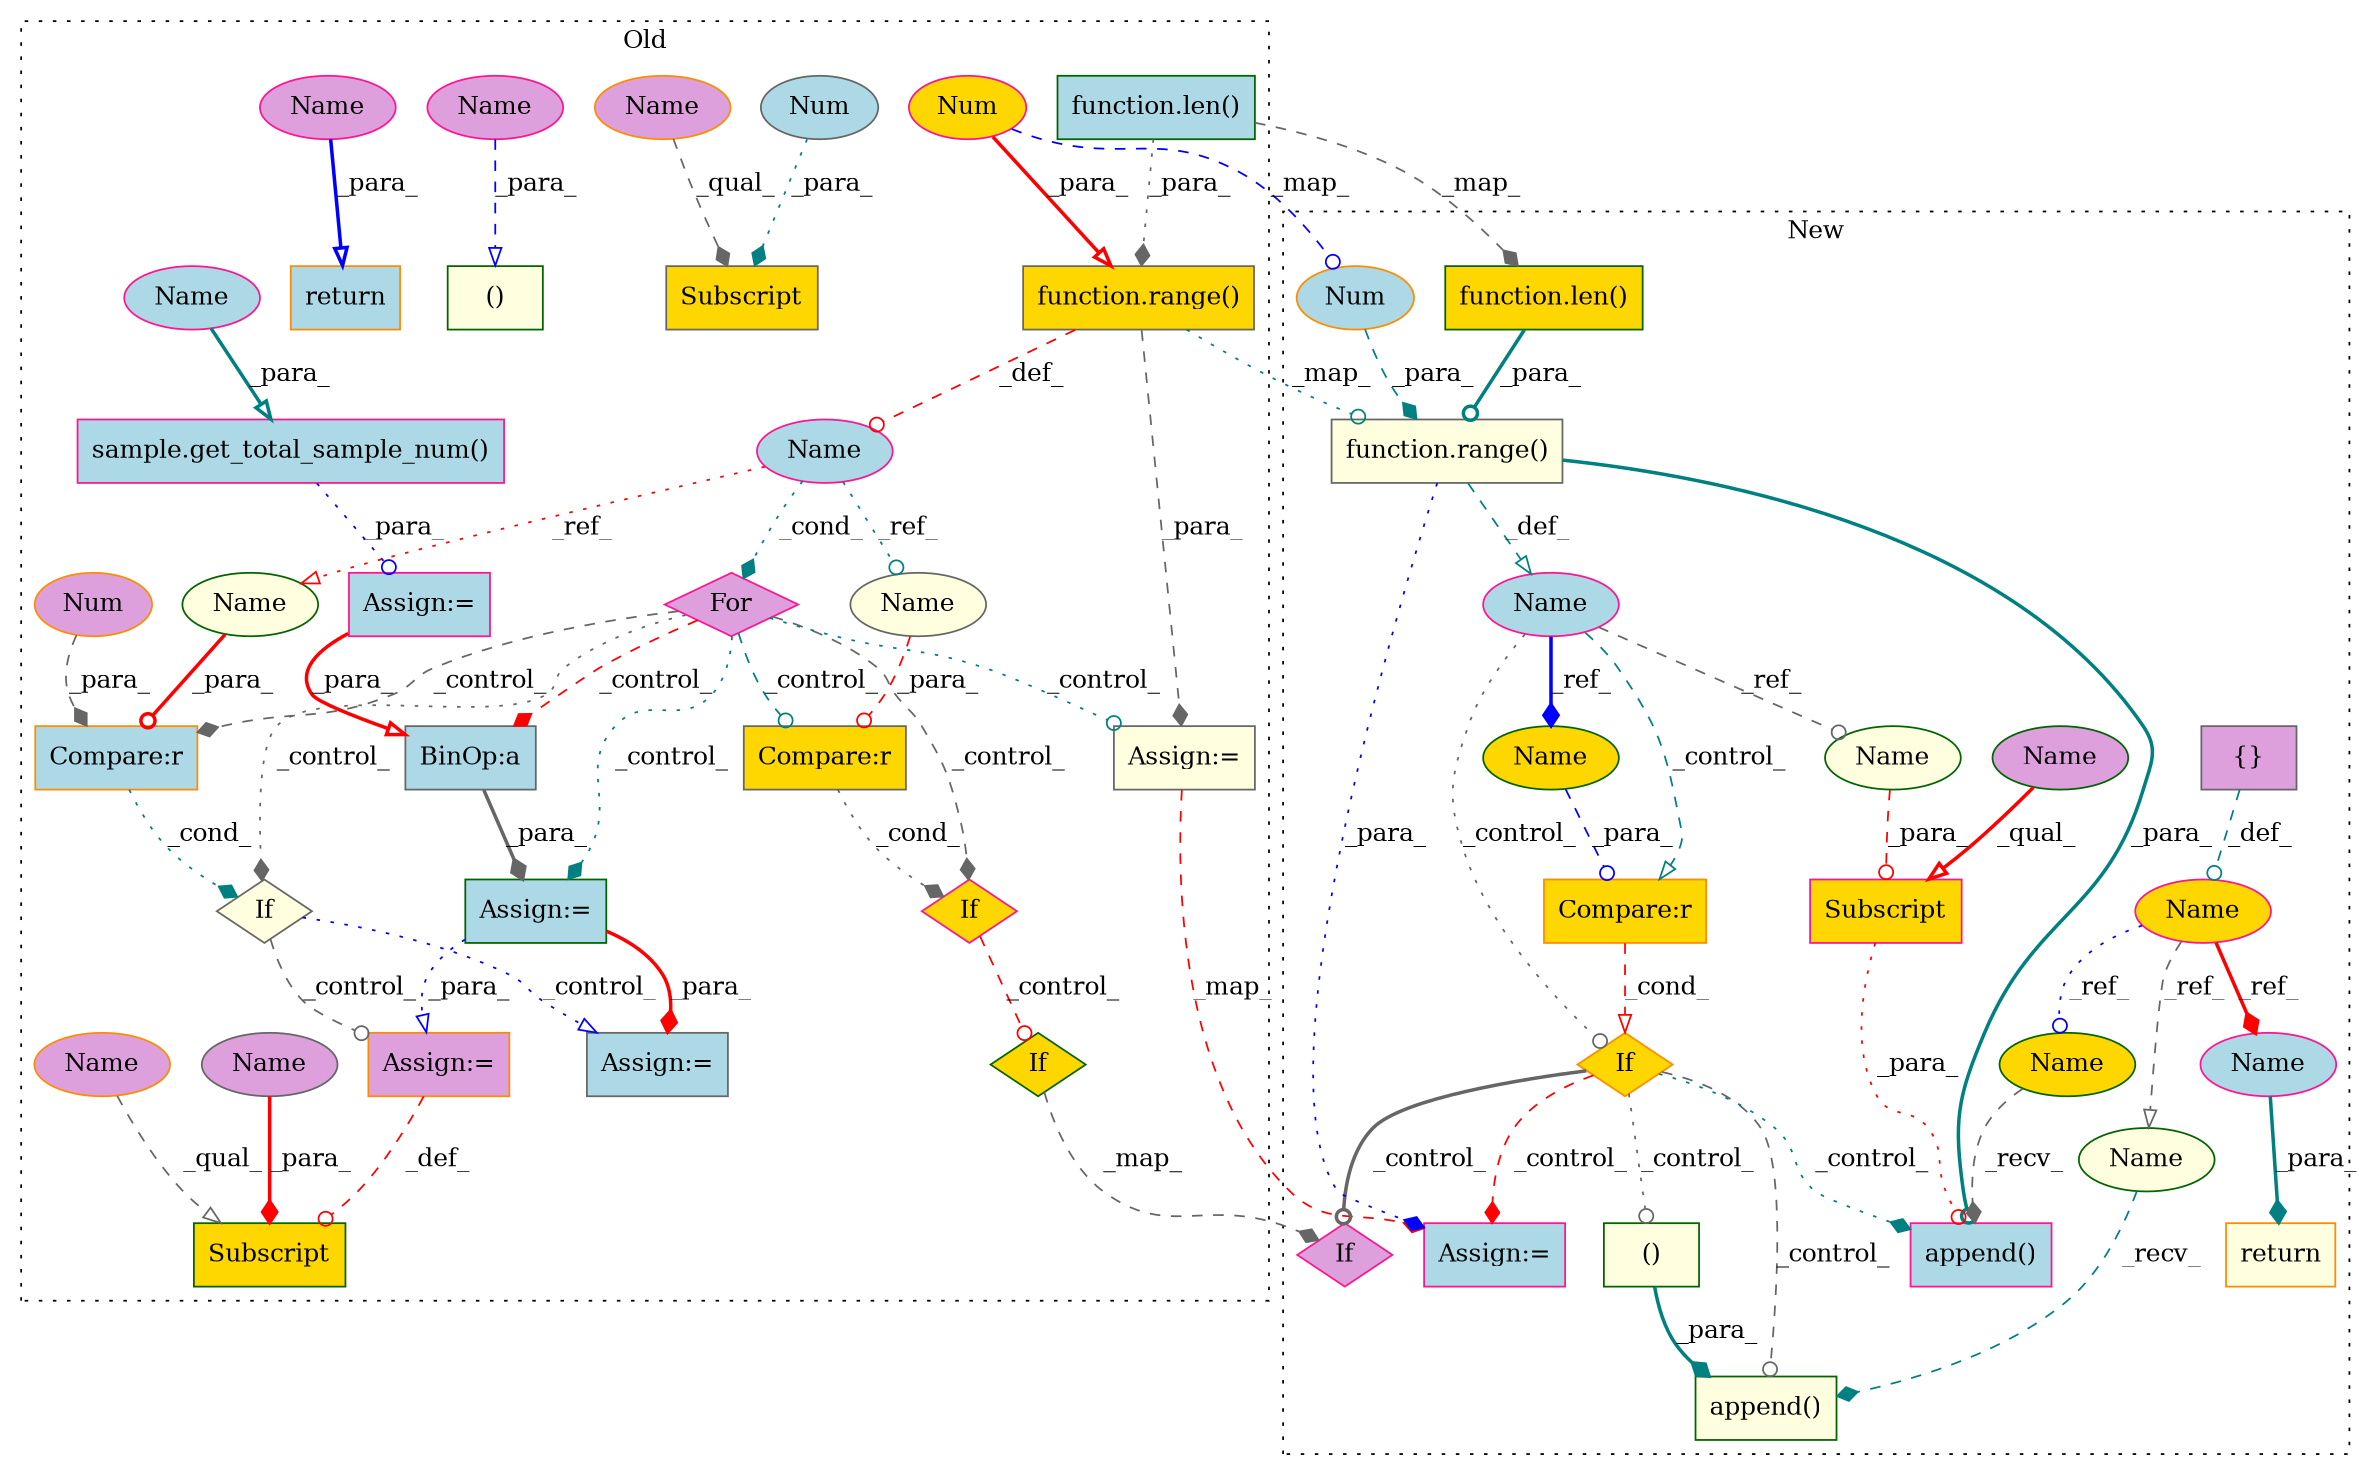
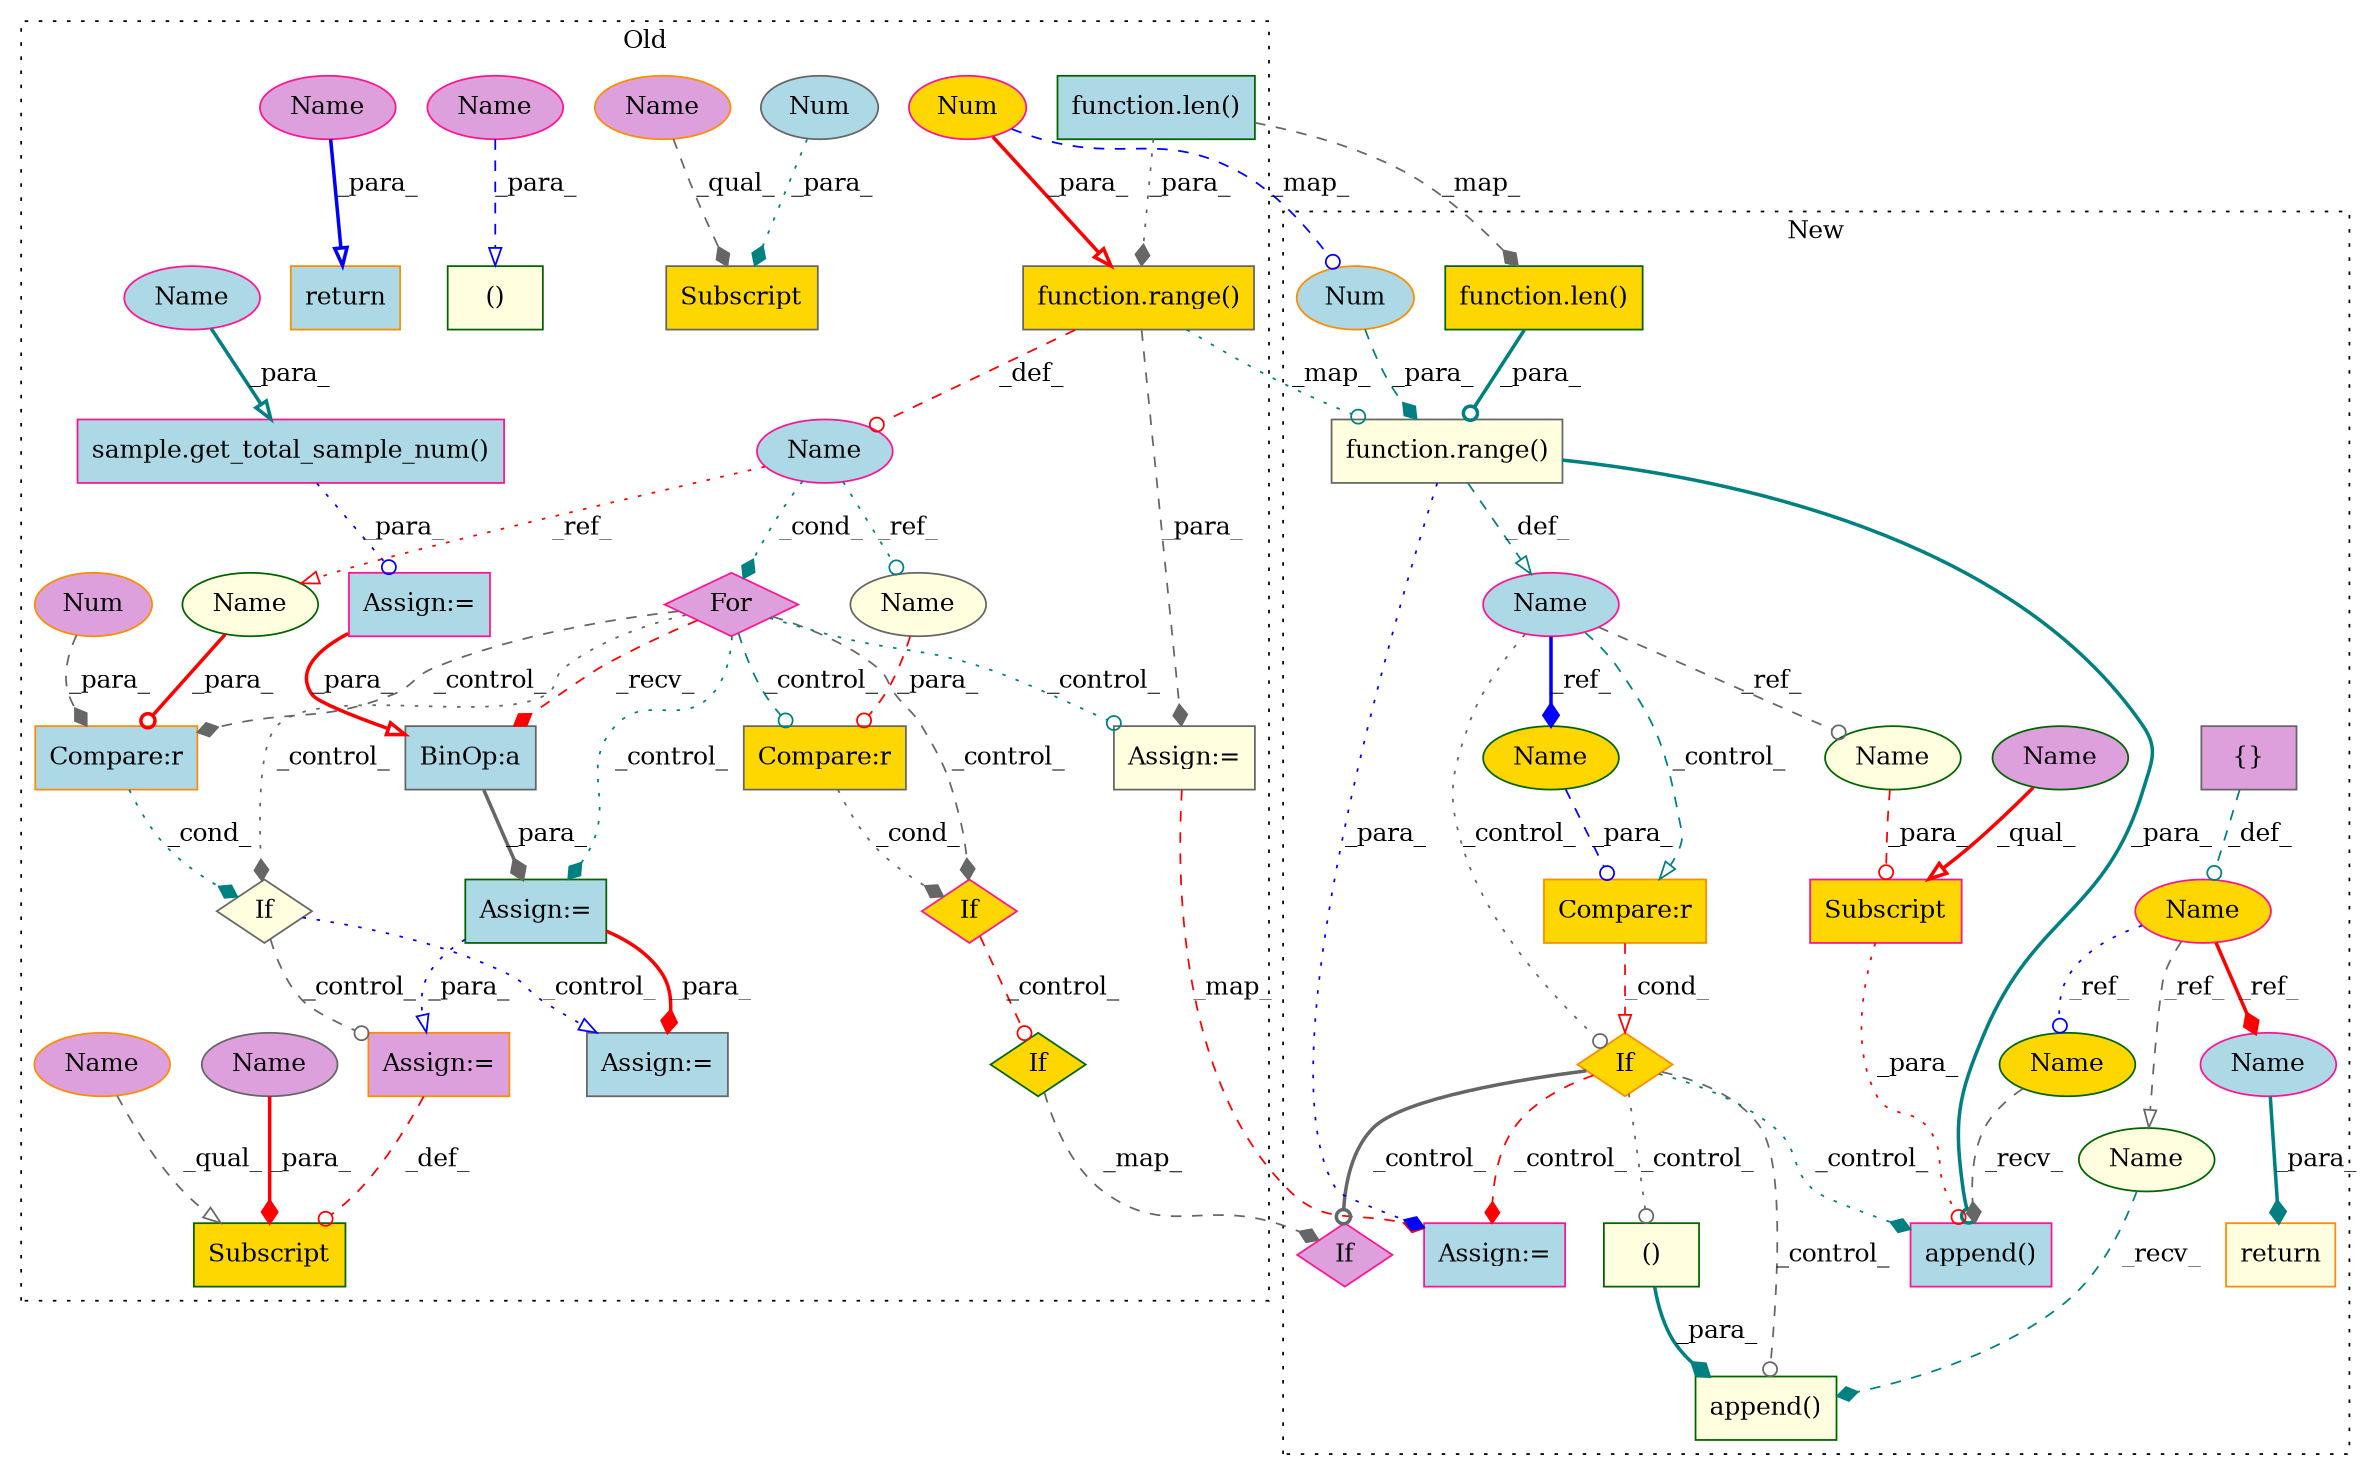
edge "For" -> "BinOp:a": label "_control_" -> "_recv_"
